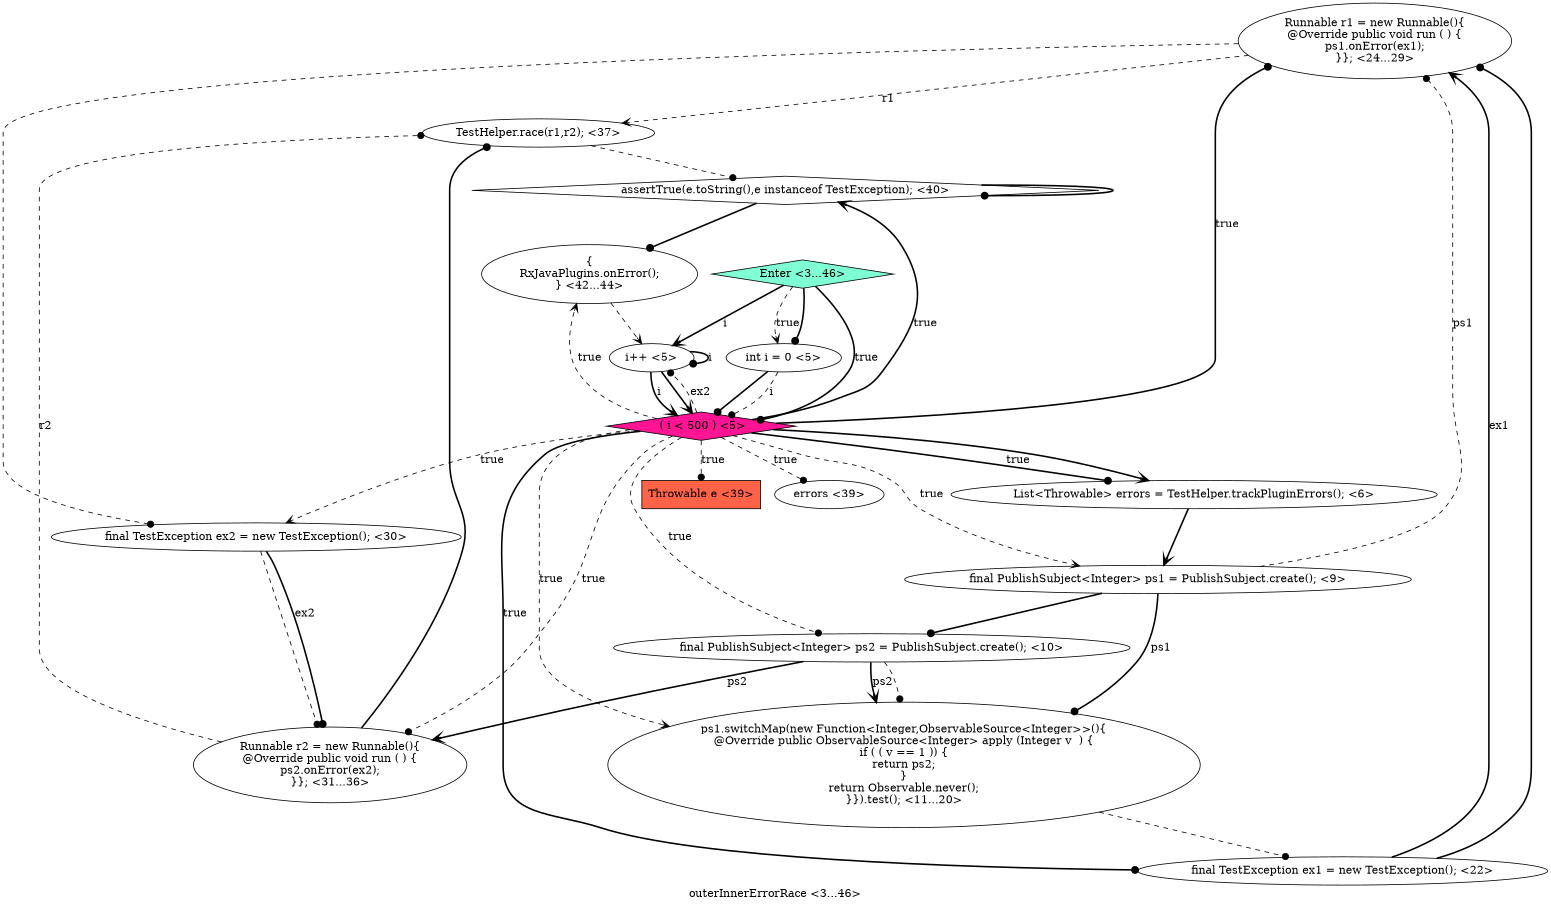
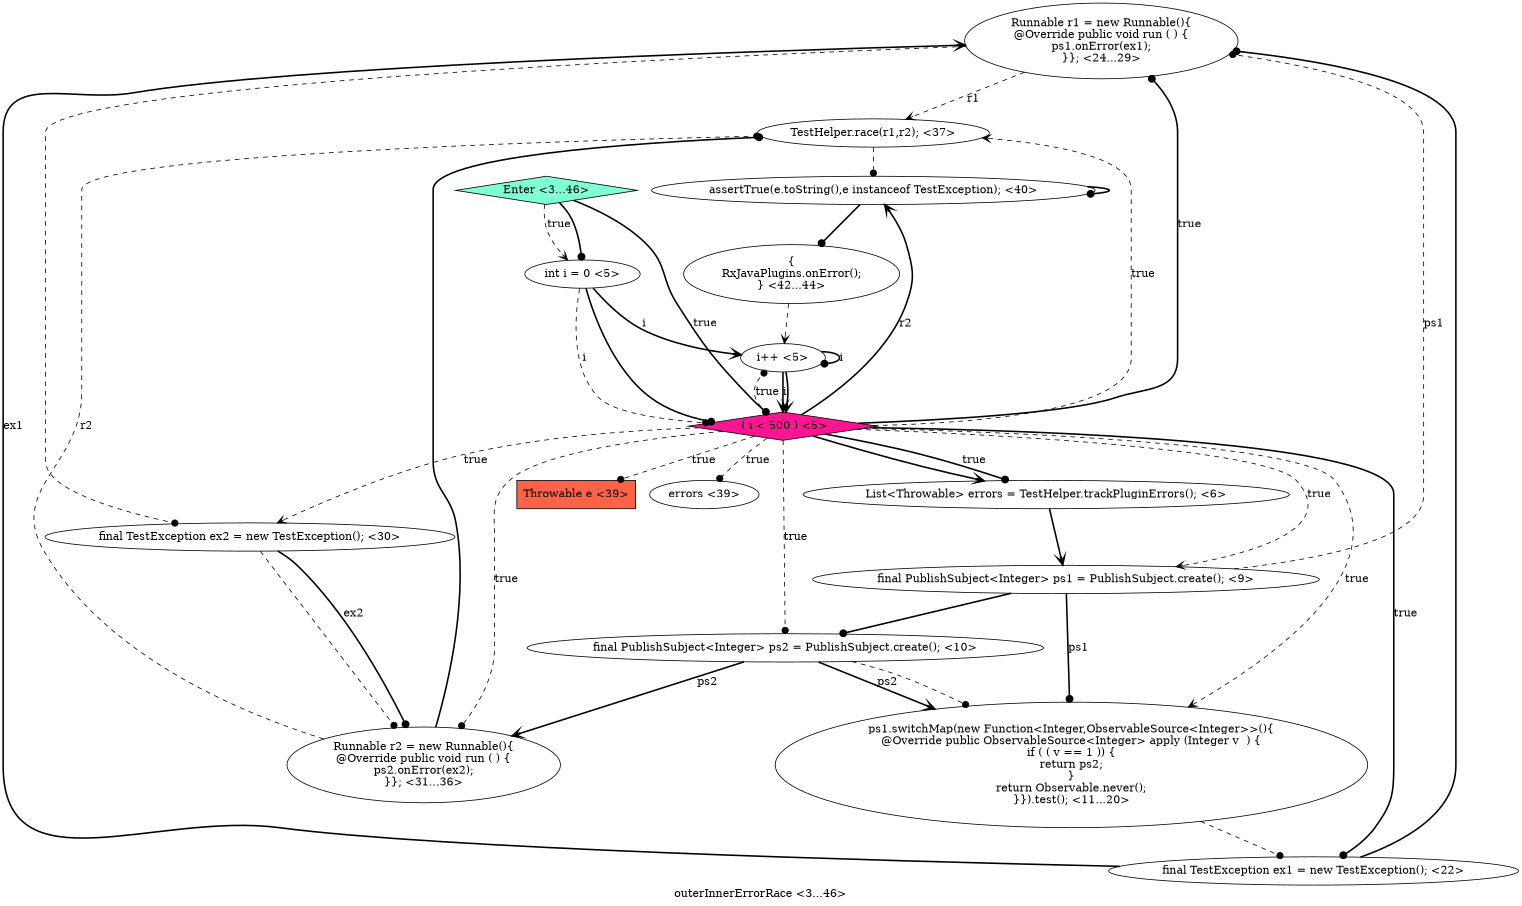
node "assertTrue(e.toString(),e instanceof TestException); <40>": shape diamond -> ellipse
edge "Enter <3...46>" -> "i++ <5>": now "int i = 0 <5>" -> "i++ <5>"
edge "( i < 500 ) <5>" -> "assertTrue(e.toString(),e instanceof TestException); <40>": label "true" -> "r2"
edge "( i < 500 ) <5>" -> "{ RxJavaPlugins.onError(); } <42...44>": now "( i < 500 ) <5>" -> "TestHelper.race(r1,r2); <37>"
edge "( i < 500 ) <5>" -> "i++ <5>": label "ex2" -> "true"
